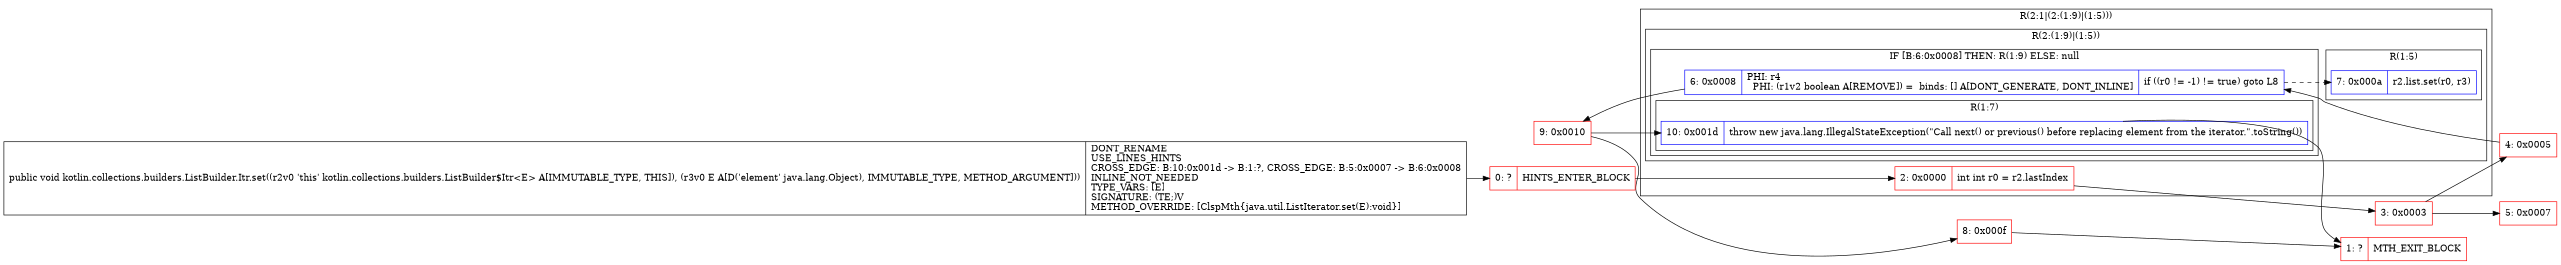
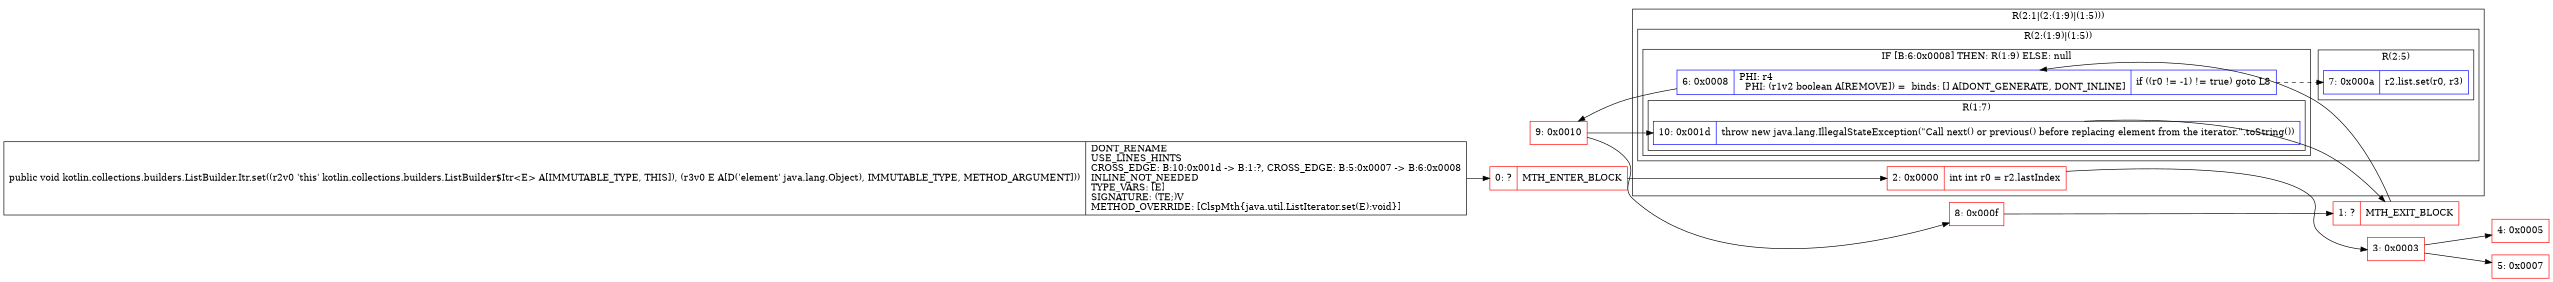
cluster "R(1:5)": label "R(1:5)" -> "R(2:5)"
edge "4: 0x0005" -> "6: 0x0008": now "1: ?" -> "6: 0x0008"
node "0: ?": text "HINTS_ENTER_BLOCK" -> "MTH_ENTER_BLOCK"
